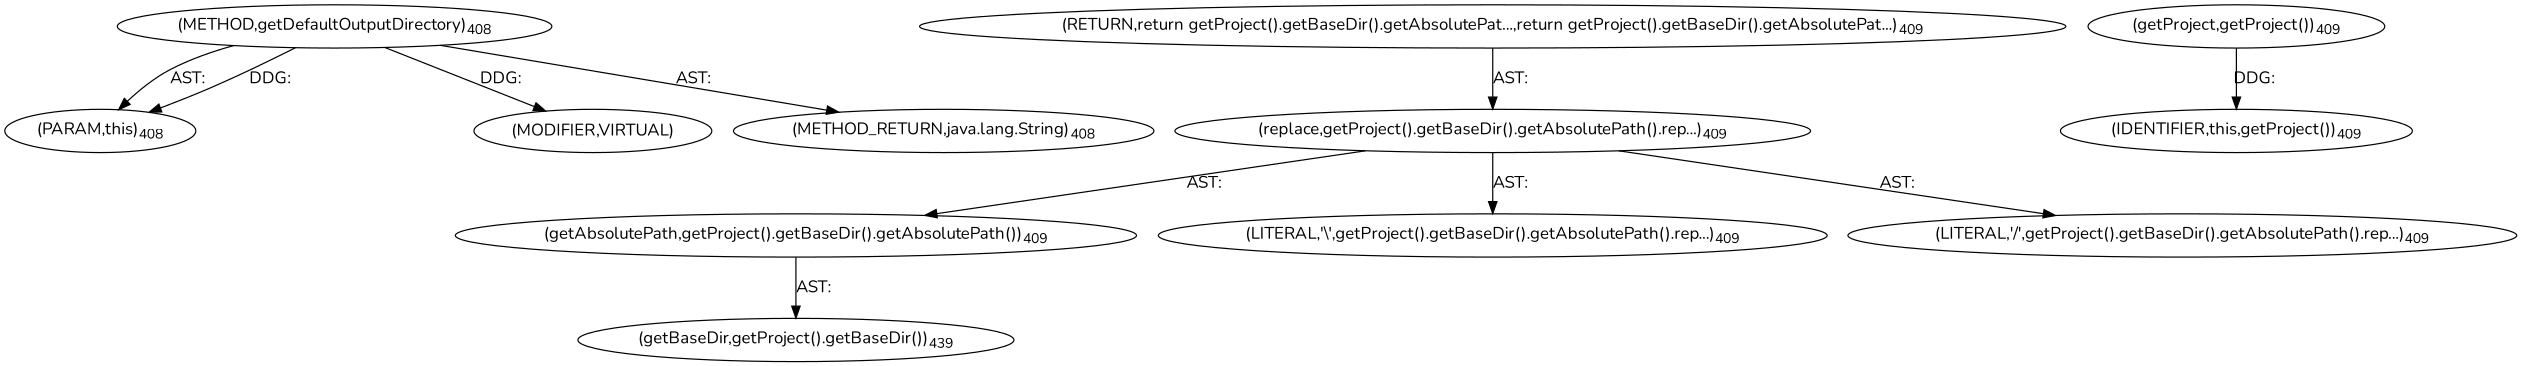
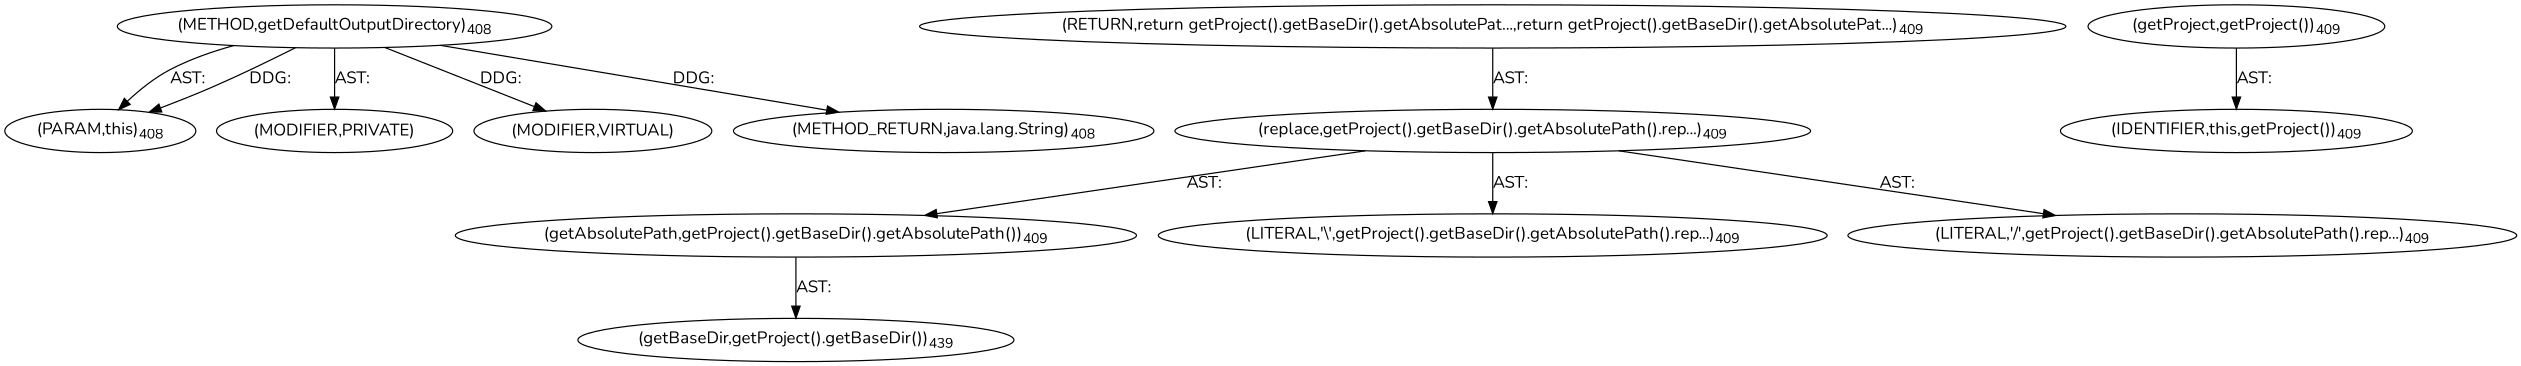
edge "(METHOD,getDefaultOutputDirectory)" -> "(METHOD_RETURN,java.lang.String)": label "AST: " -> "DDG: "
edge "(getProject,getProject())" -> "(IDENTIFIER,this,getProject())": label "DDG: " -> "AST: "
node "(MODIFIER,PRIVATE)": added
